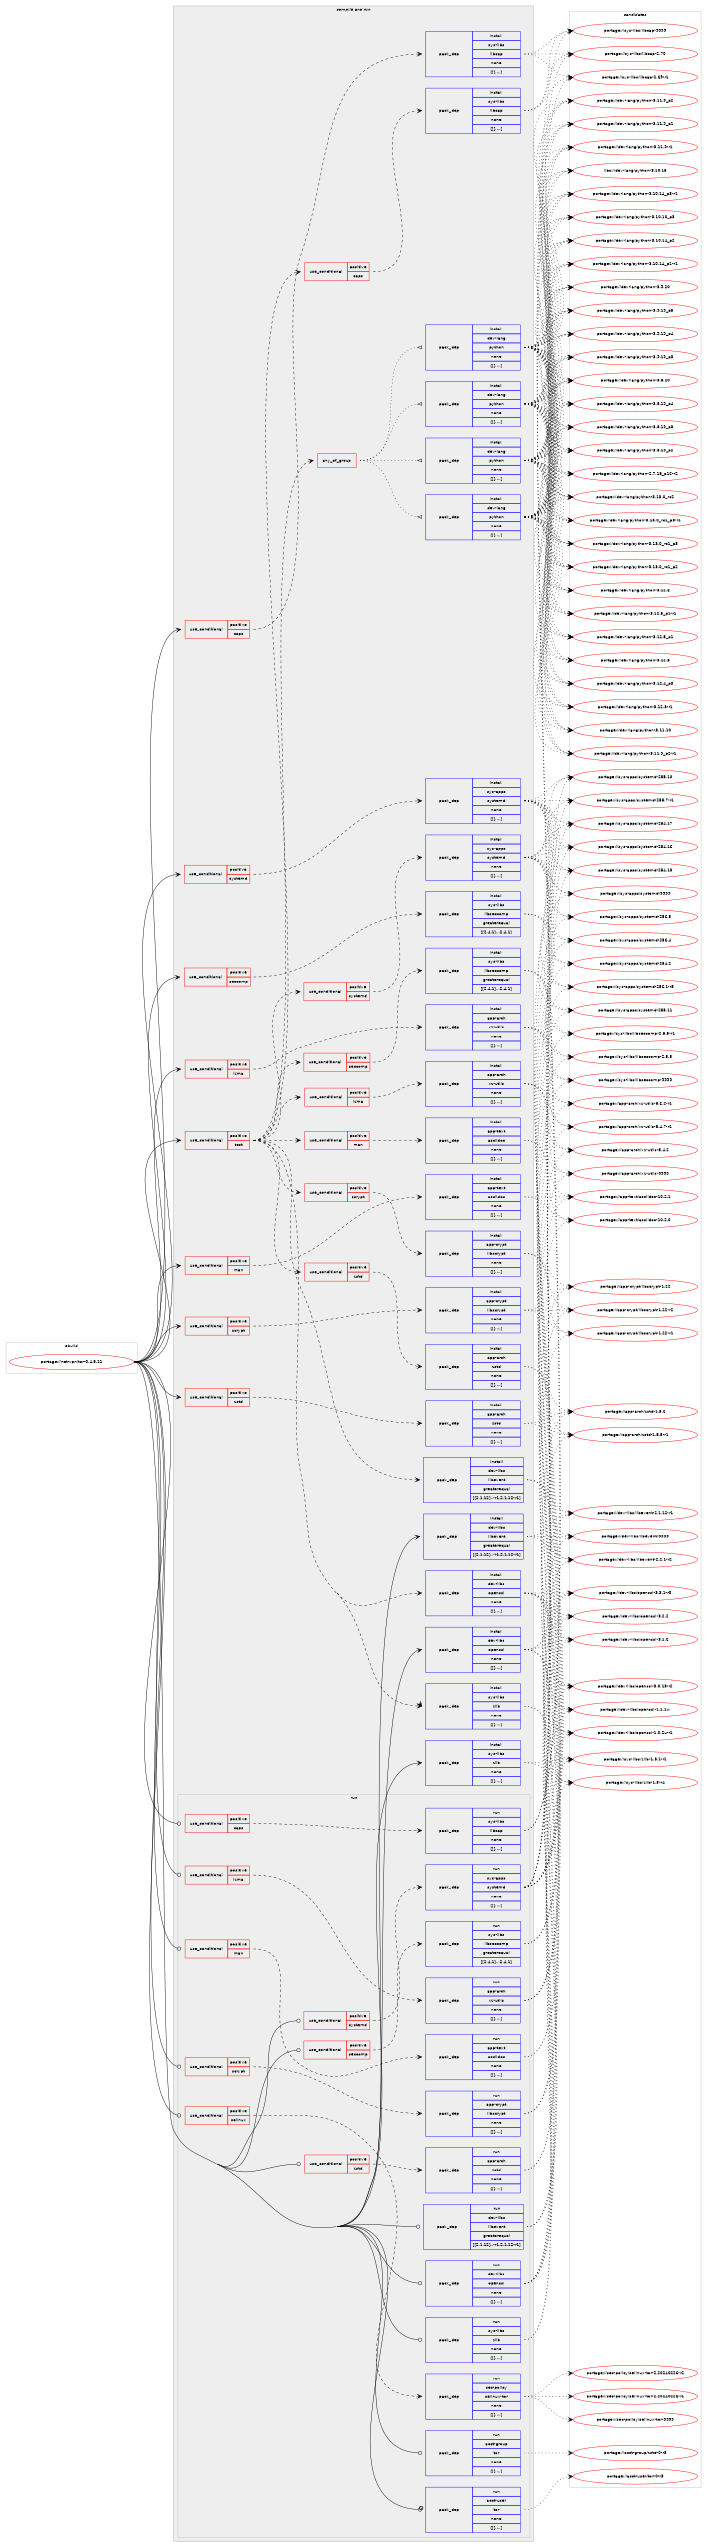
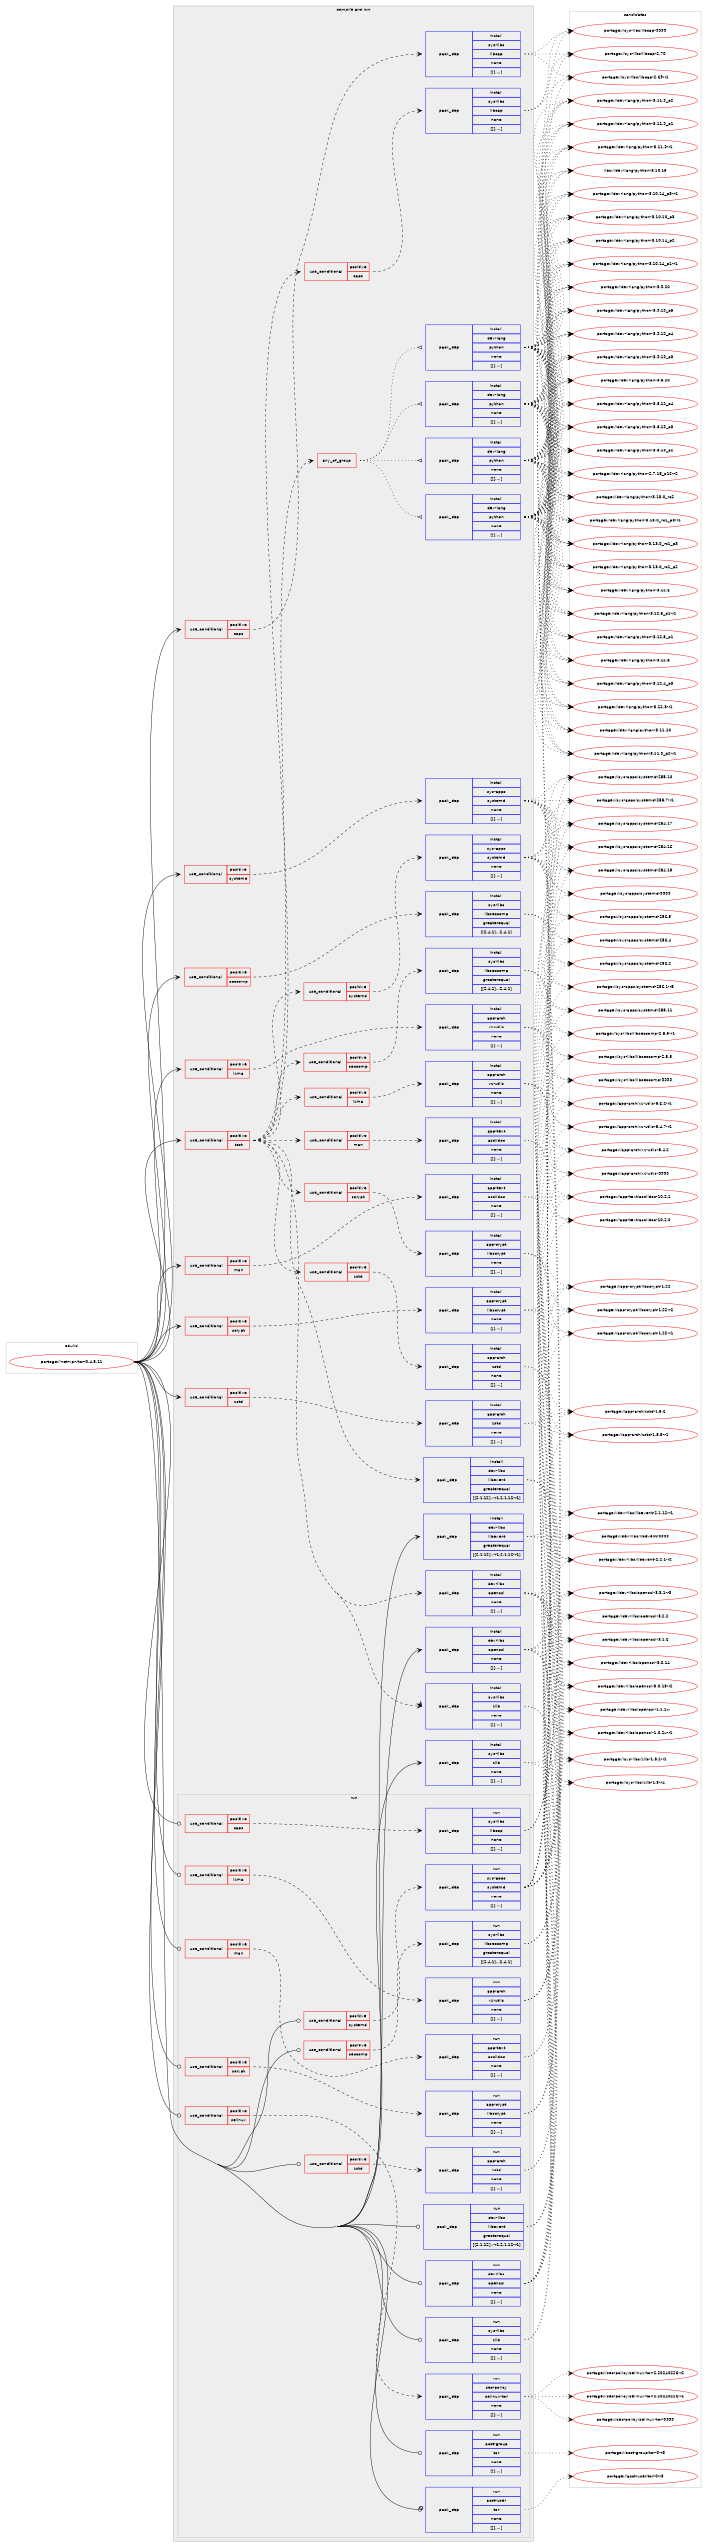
node "portage://sys-apps/systemd-254.2": label "portage://sys-apps/systemd-254.2" -> "portage://sys-apps/systemd-256.2"
node "portage://dev-libs/openssl-3.0.14": added
node "portage://acct-group/zstd-0-r3": label "portage://acct-group/zstd-0-r3" -> "portage://acct-group/tor-0-r3"
